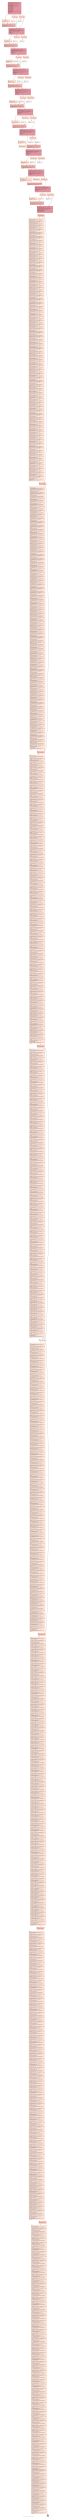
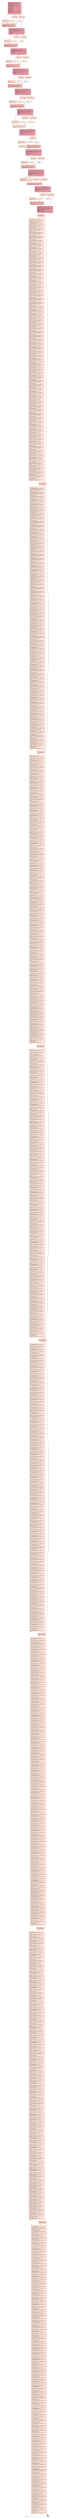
node "%145:": fillcolor #d8564670 -> #f6bfa670
node "%1771:": fillcolor #e5d8d170 -> #ec7f6370
